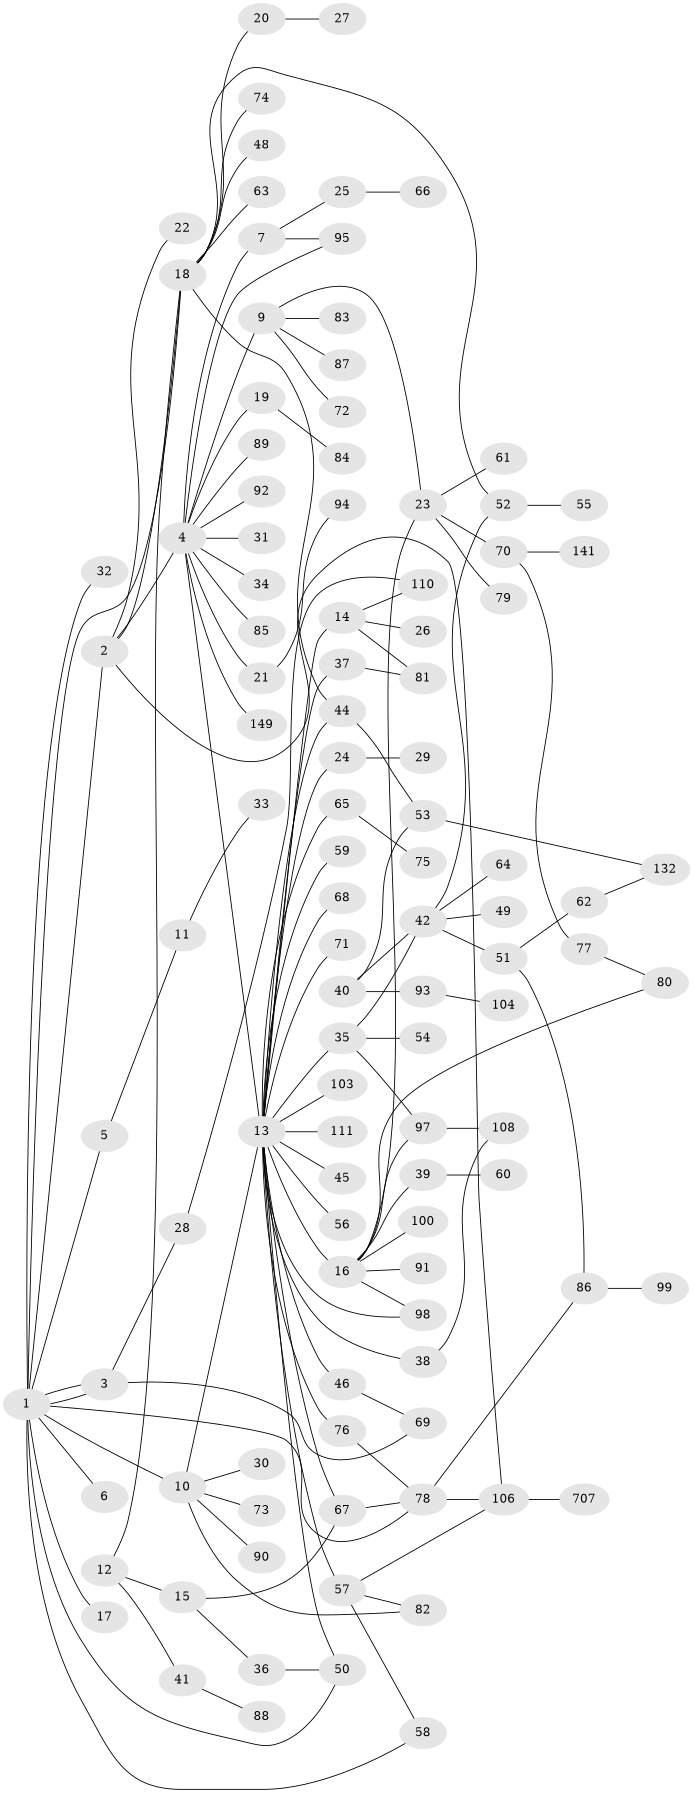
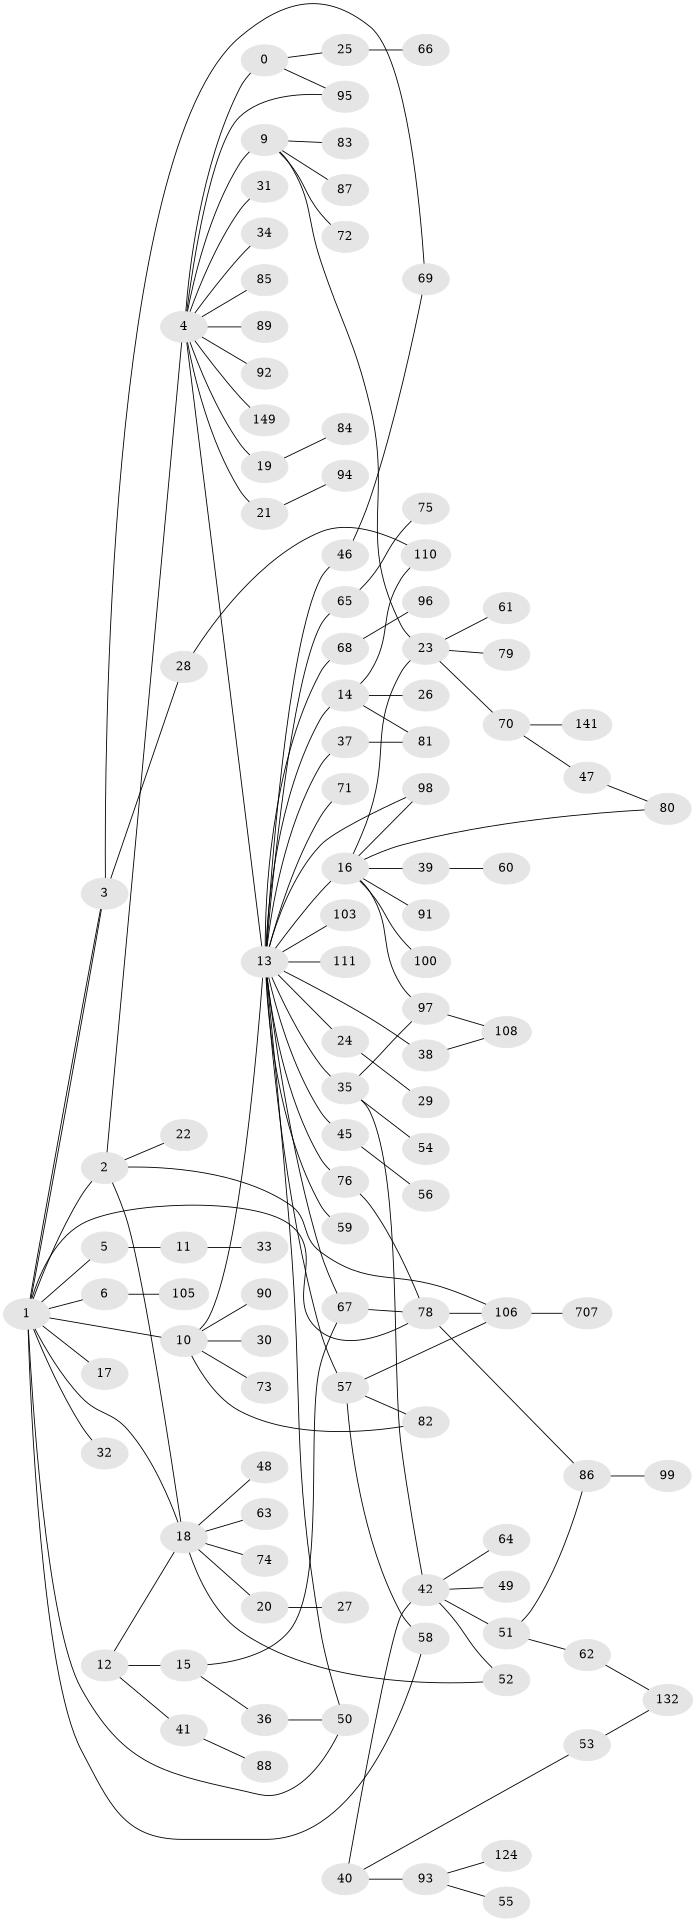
node "7": label "7" -> "0"
edge "52" -- "55": now "93" -- "55"
node "96": added
node "44": removed
node "77": label "77" -> "47"
node "104": label "104" -> "124"
edge "13" -- "56": now "45" -- "56"
node "105": added
